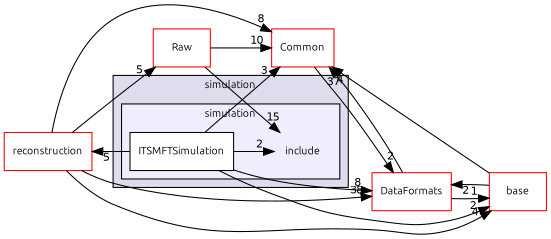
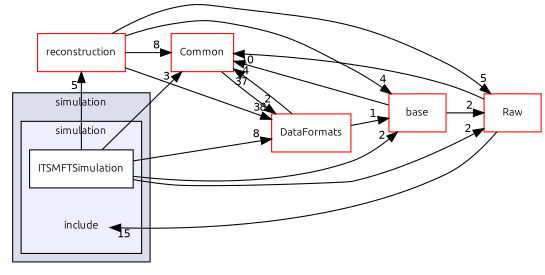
edge "ITSMFTSimulation" -> "include": now "ITSMFTSimulation" -> "Raw"
edge "base" -> "DataFormats": now "base" -> "Raw"
